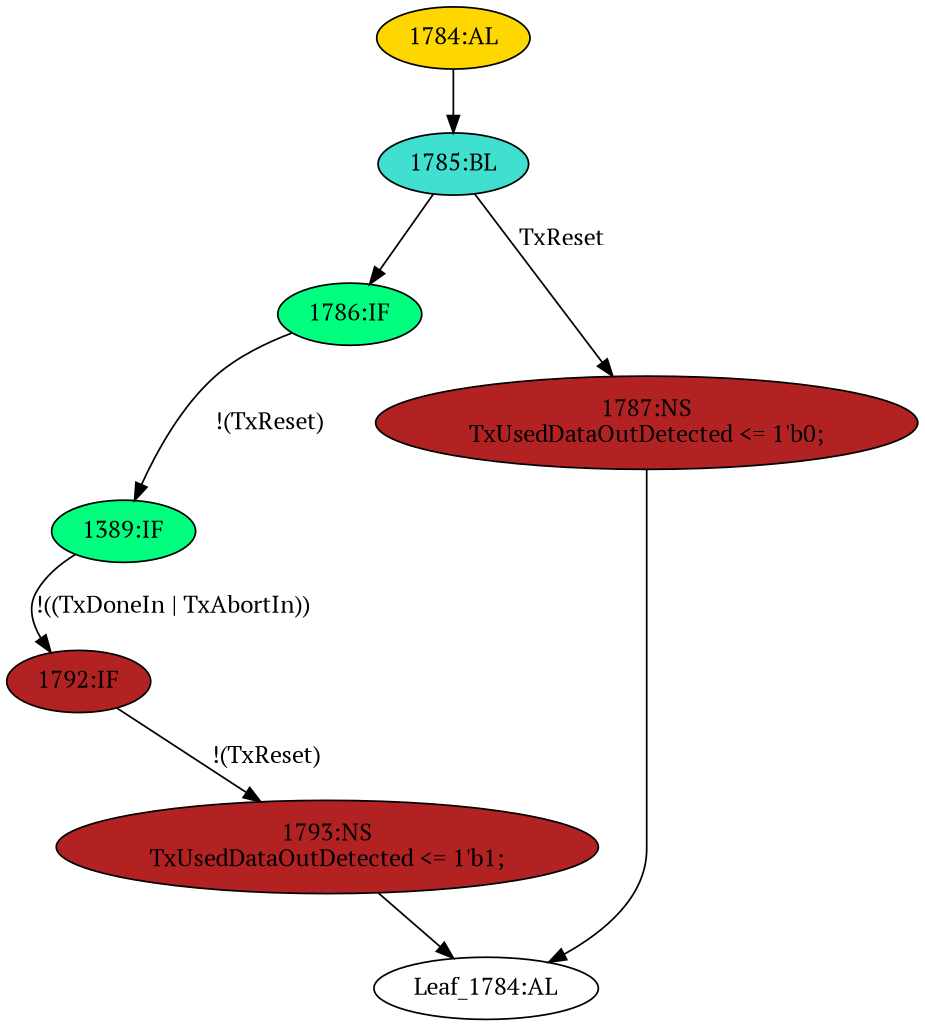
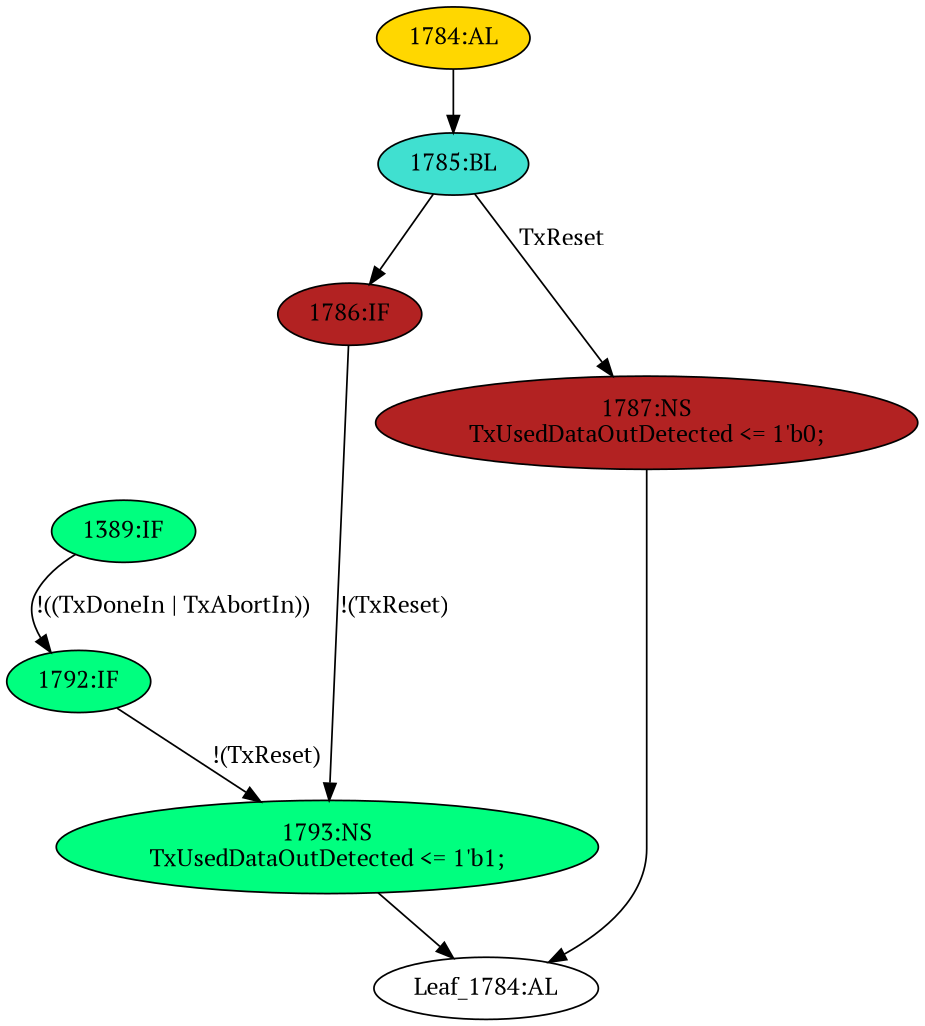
node "1786:IF": fillcolor springgreen -> firebrick
edge "1786:IF" -> "1389:IF": now "1786:IF" -> "1793:NS TxUsedDataOutDetected <= 1'b1;"
node "1792:IF": fillcolor firebrick -> springgreen
node "1793:NS TxUsedDataOutDetected <= 1'b1;": fillcolor firebrick -> springgreen
